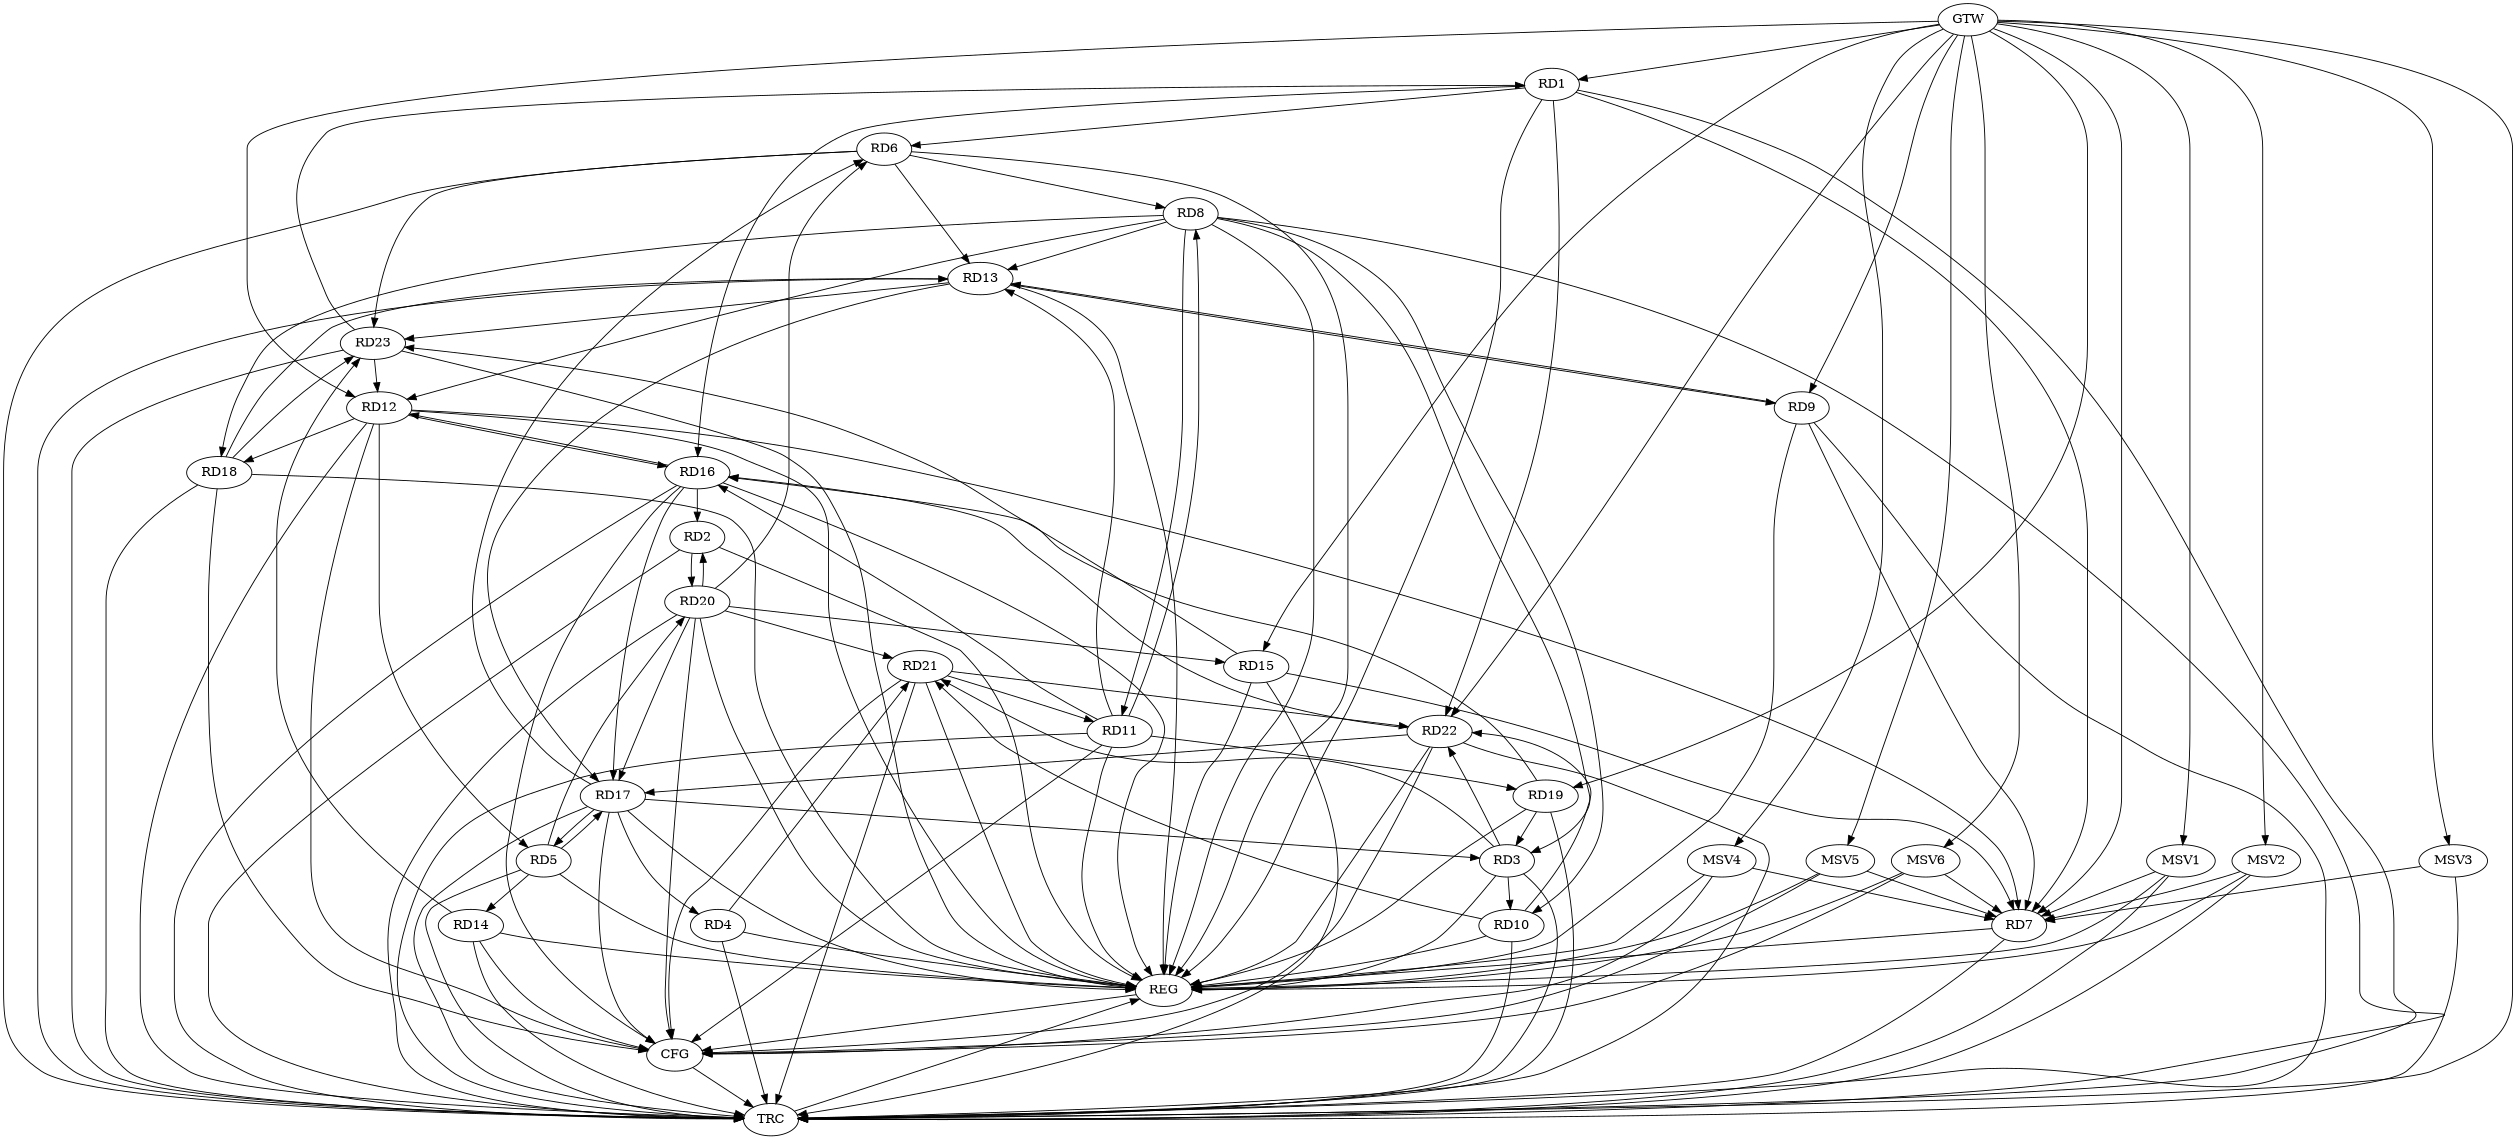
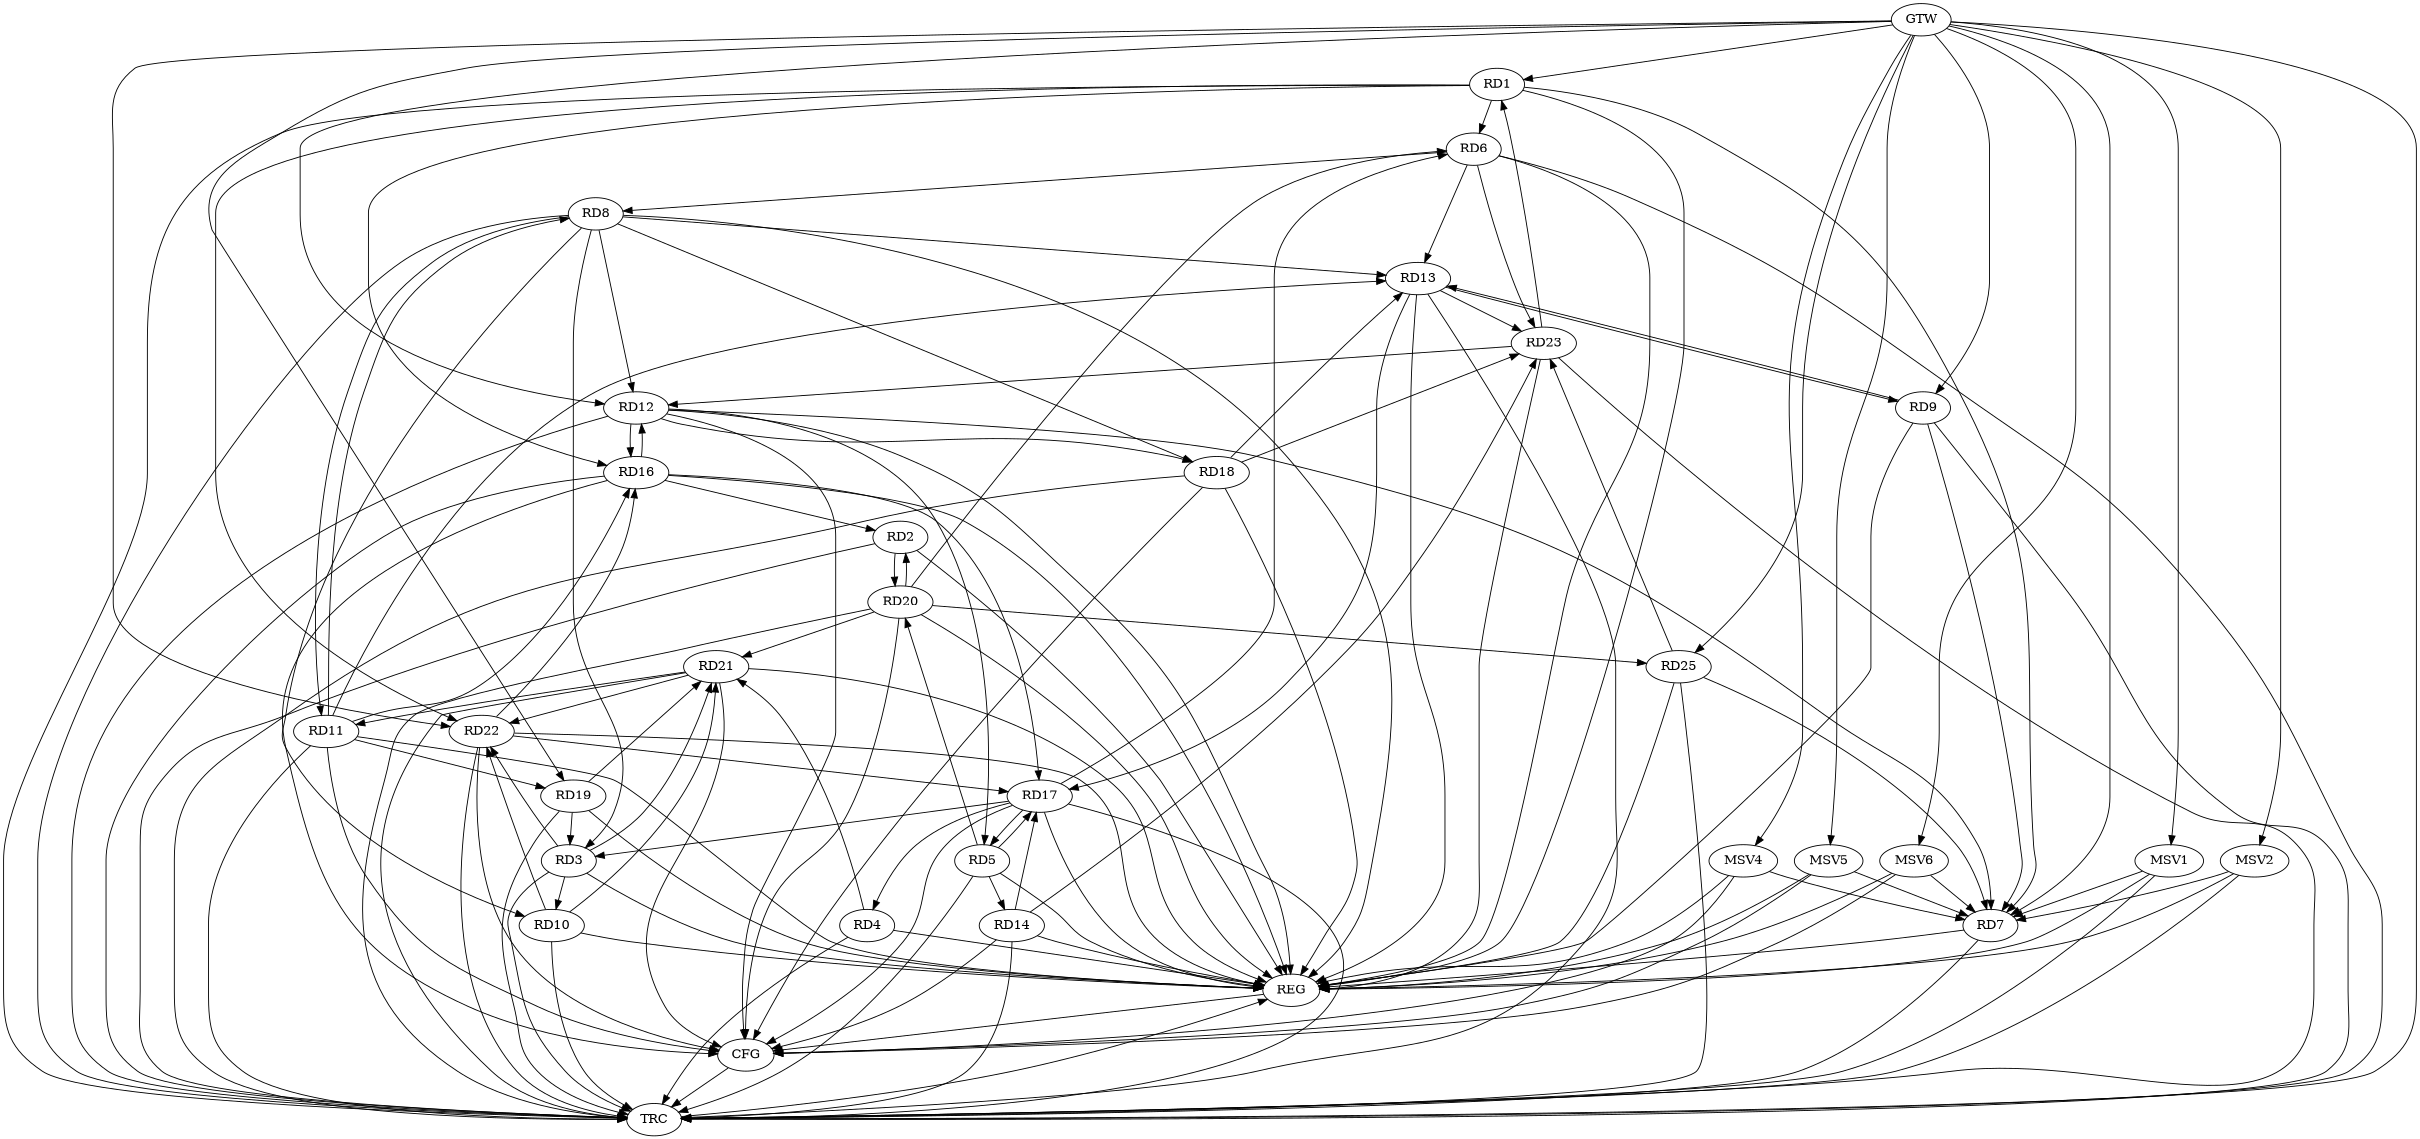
edge "RD19" -> "RD16": now "RD19" -> "RD21"
node "RD15": label "RD15" -> "RD25"
edge "RD20" -> "RD17": now "RD14" -> "RD17"
node "MSV3": removed
